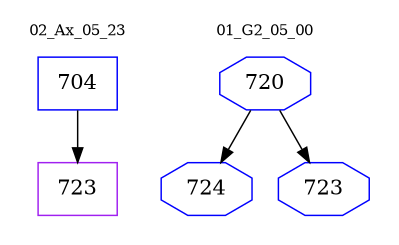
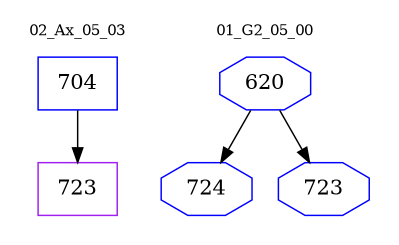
cluster "02_Ax_05_23": label "02_Ax_05_23" -> "02_Ax_05_03"
node "720": label "720" -> "620"
